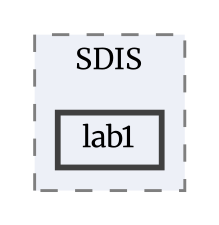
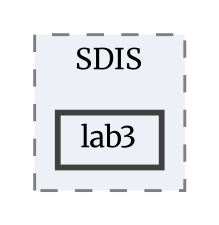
node "lab1": label "lab1" -> "lab3"
